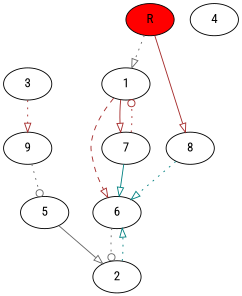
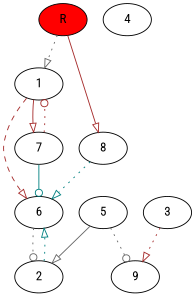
edge "7" -> "6": arrowhead onormal -> odot
edge "9" -> "5": reversed
